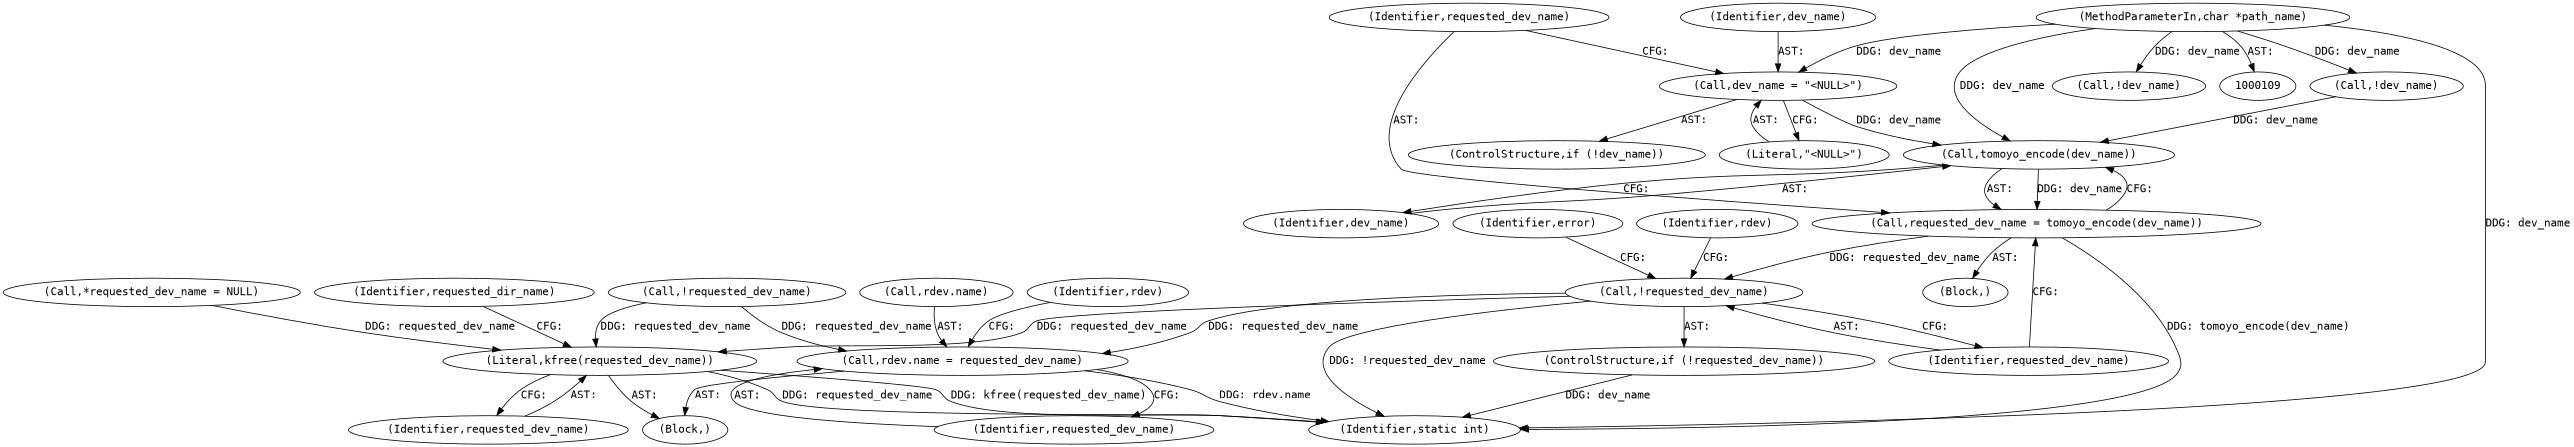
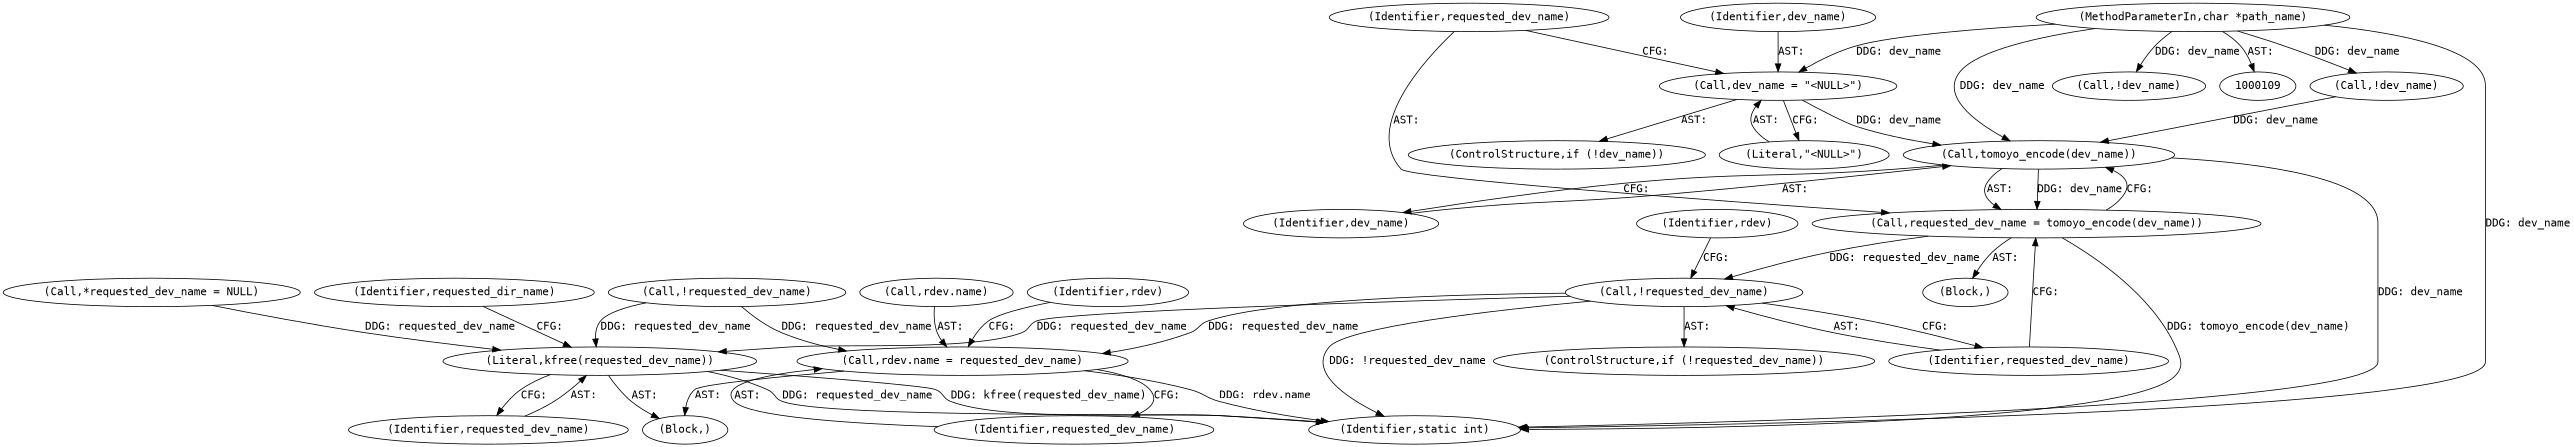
node "(Identifier,error)": removed
edge "(ControlStructure,if (!requested_dev_name))" -> "(Identifier,static int)": now "(Call,tomoyo_encode(dev_name))" -> "(Identifier,static int)"
